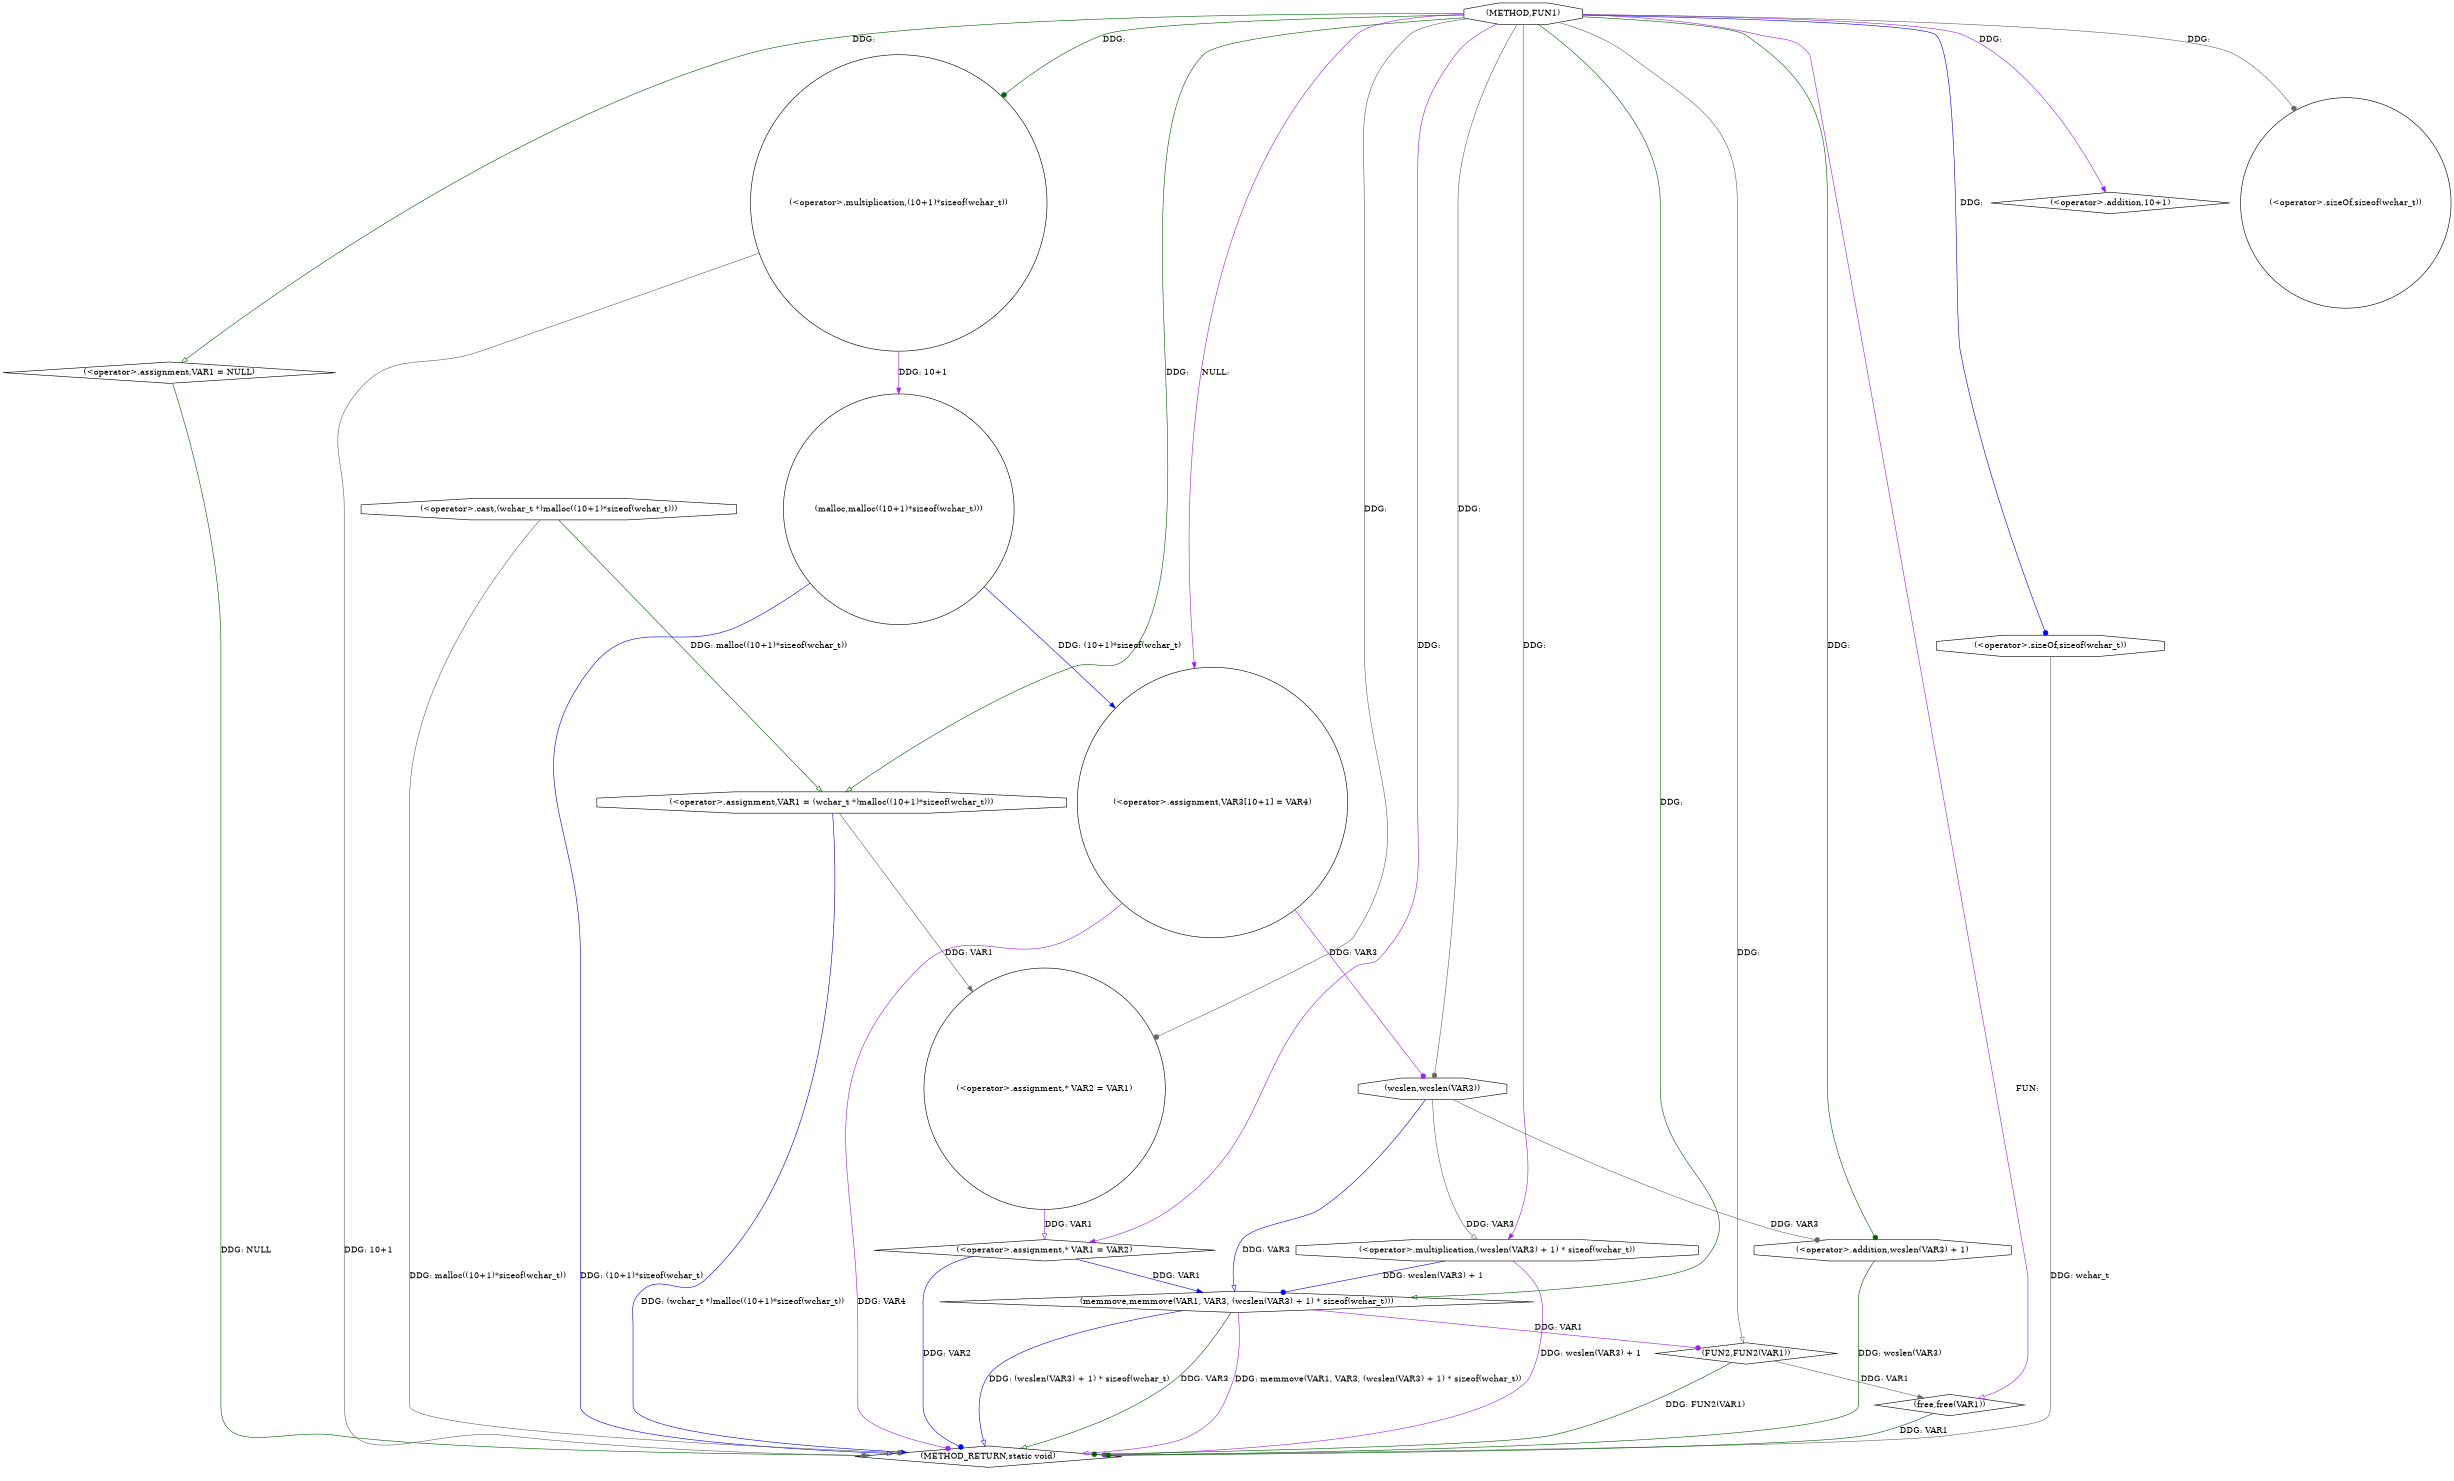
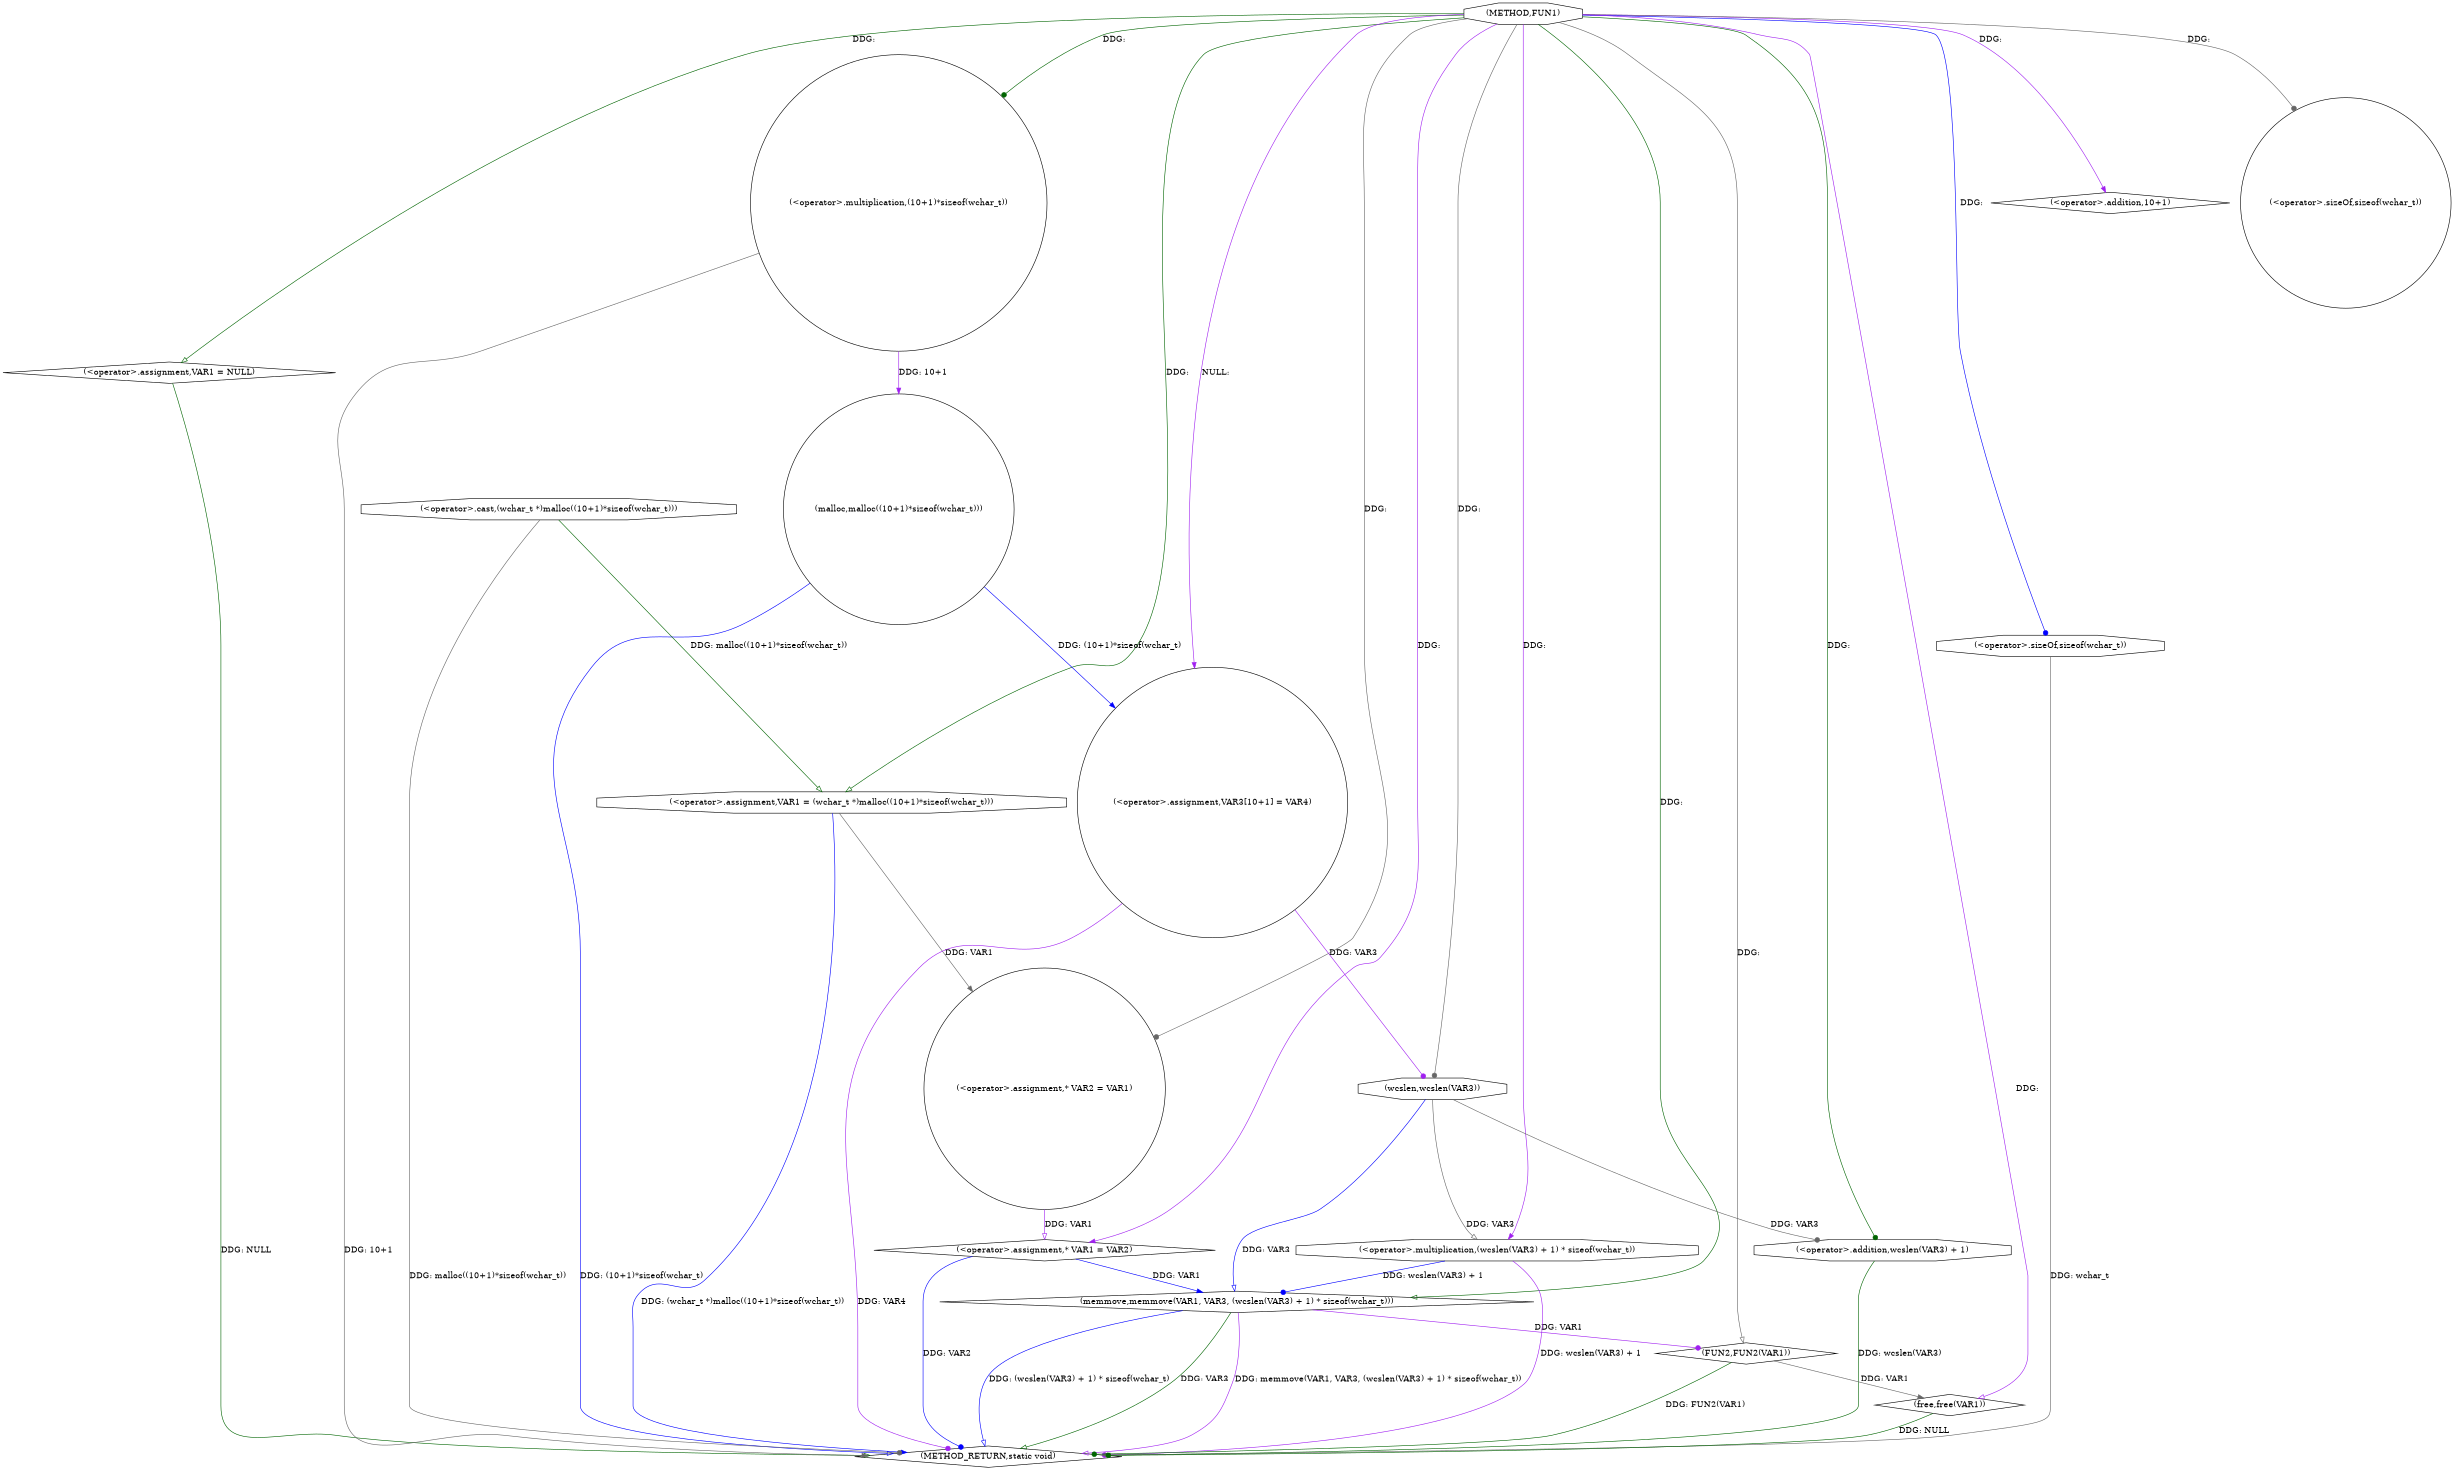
edge "(METHOD,FUN1)" -> "(free,free(VAR1))": label "FUN: " -> "DDG: "
edge "(free,free(VAR1))" -> "(METHOD_RETURN,static void)": label "DDG: VAR1" -> "DDG: NULL"
